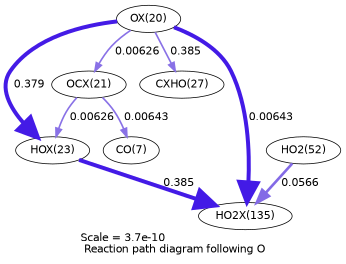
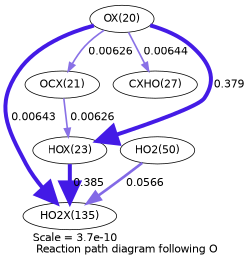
edge "OX(20)" -> "CXHO(27)": label " 0.385" -> " 0.00644"
node "CO(7)": removed
node "HO2(52)": label "HO2(52)" -> "HO2(50)"
